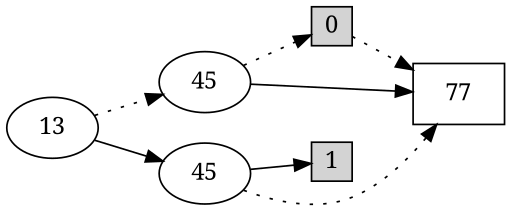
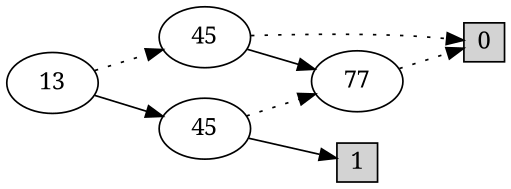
edge "0" -> "77": reversed
node "77": shape box -> ellipse
